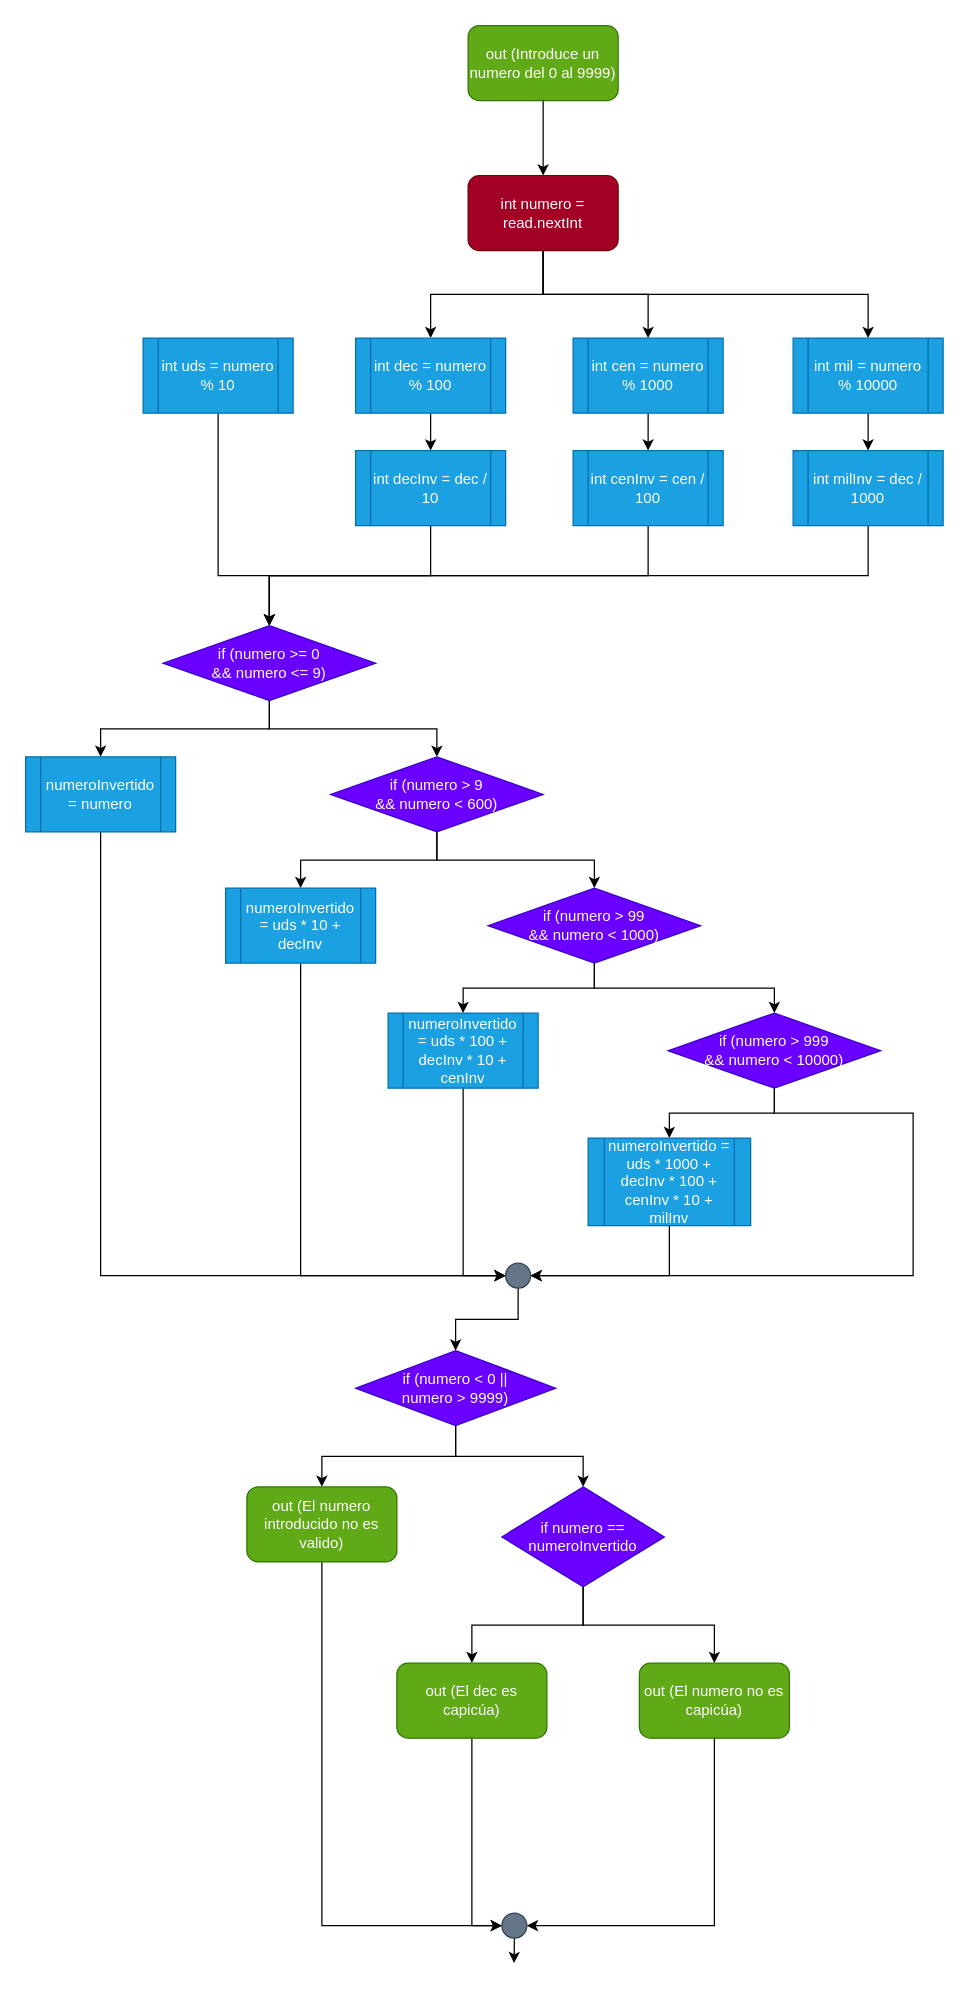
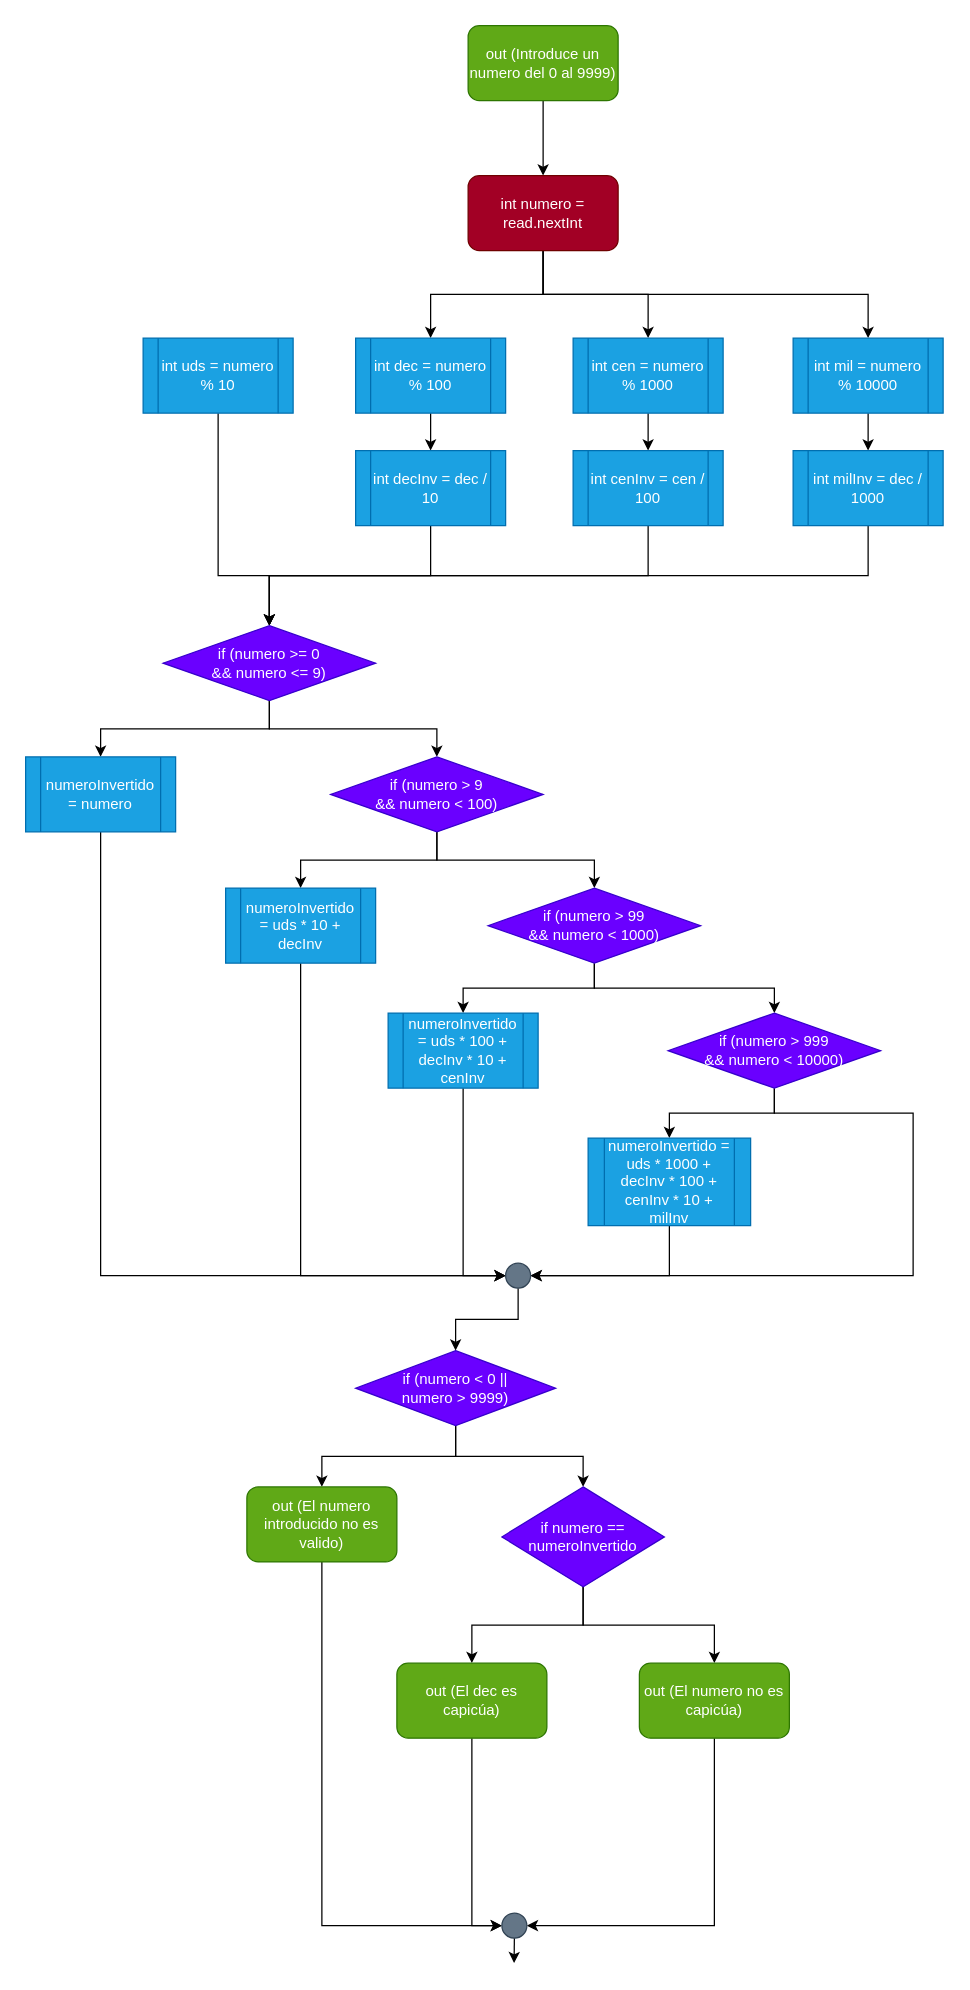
node "if (numero > 9 && numero < 600)": label "if (numero > 9 && numero < 600)" -> "if (numero > 9 && numero < 100)"
